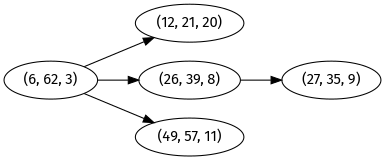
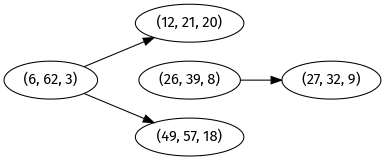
edge "(6, 62, 3)" -> "(26, 39, 8)": removed
node "(27, 35, 9)": label "(27, 35, 9)" -> "(27, 32, 9)"
node "(49, 57, 11)": label "(49, 57, 11)" -> "(49, 57, 18)"
